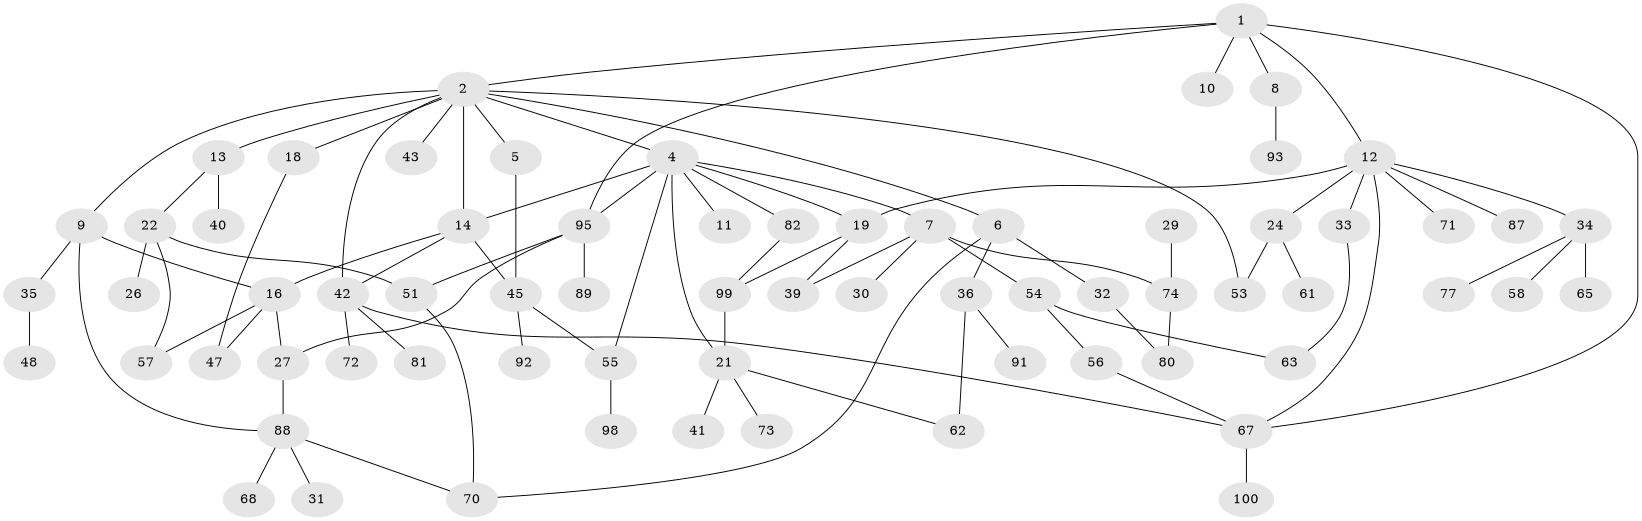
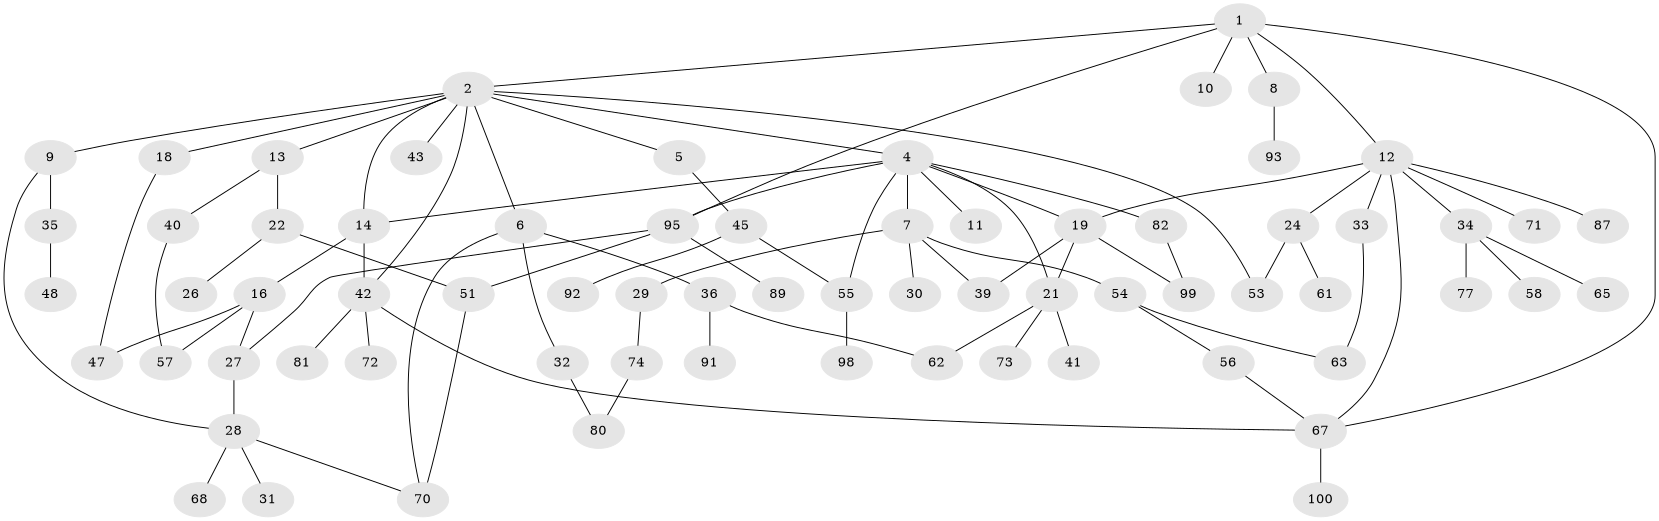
edge "14" -- "45": removed
edge "7" -- "74": now "7" -- "29"
edge "9" -- "16": removed
edge "22" -- "57": now "40" -- "57"
edge "99" -- "21": now "19" -- "21"
node "88": label "88" -> "28"
